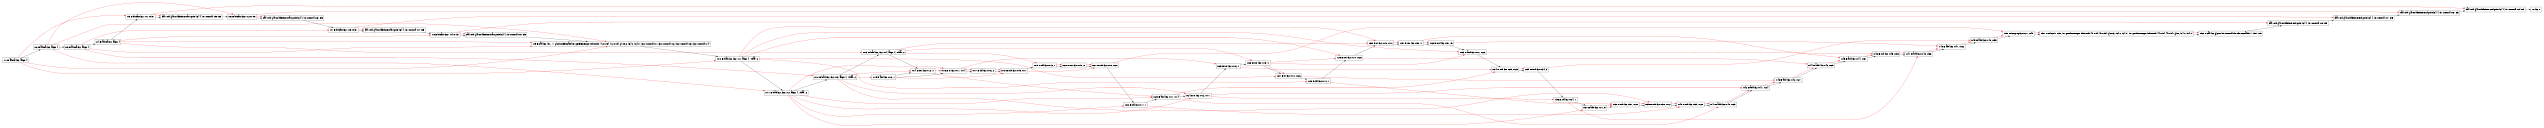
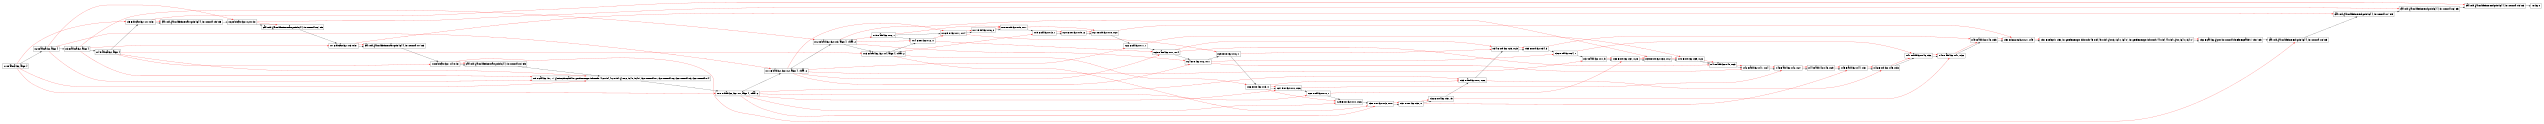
edge "%29 = xor i32 %10, %26" -> "%44 = add i42 %43, %29": removed
